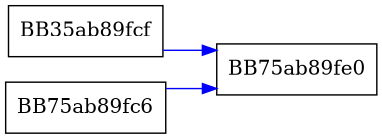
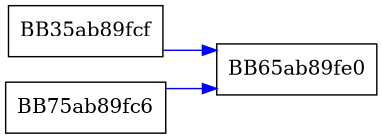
node "BB75ab89fe0": label "BB75ab89fe0" -> "BB65ab89fe0"
